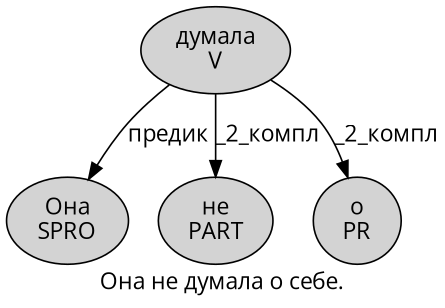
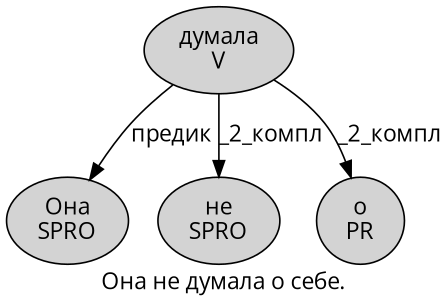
node "не PART": label "не PART" -> "не SPRO"
